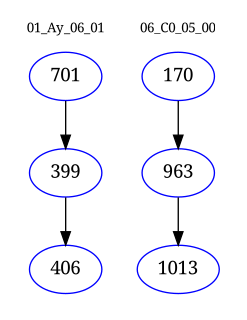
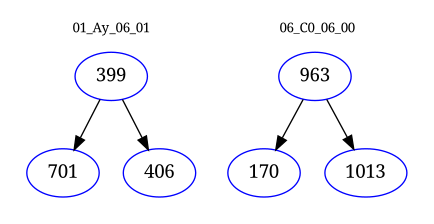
cluster "06_C0_05_00": label "06_C0_05_00" -> "06_C0_06_00"
edge "701" -> "399": reversed
edge "170" -> "963": reversed
